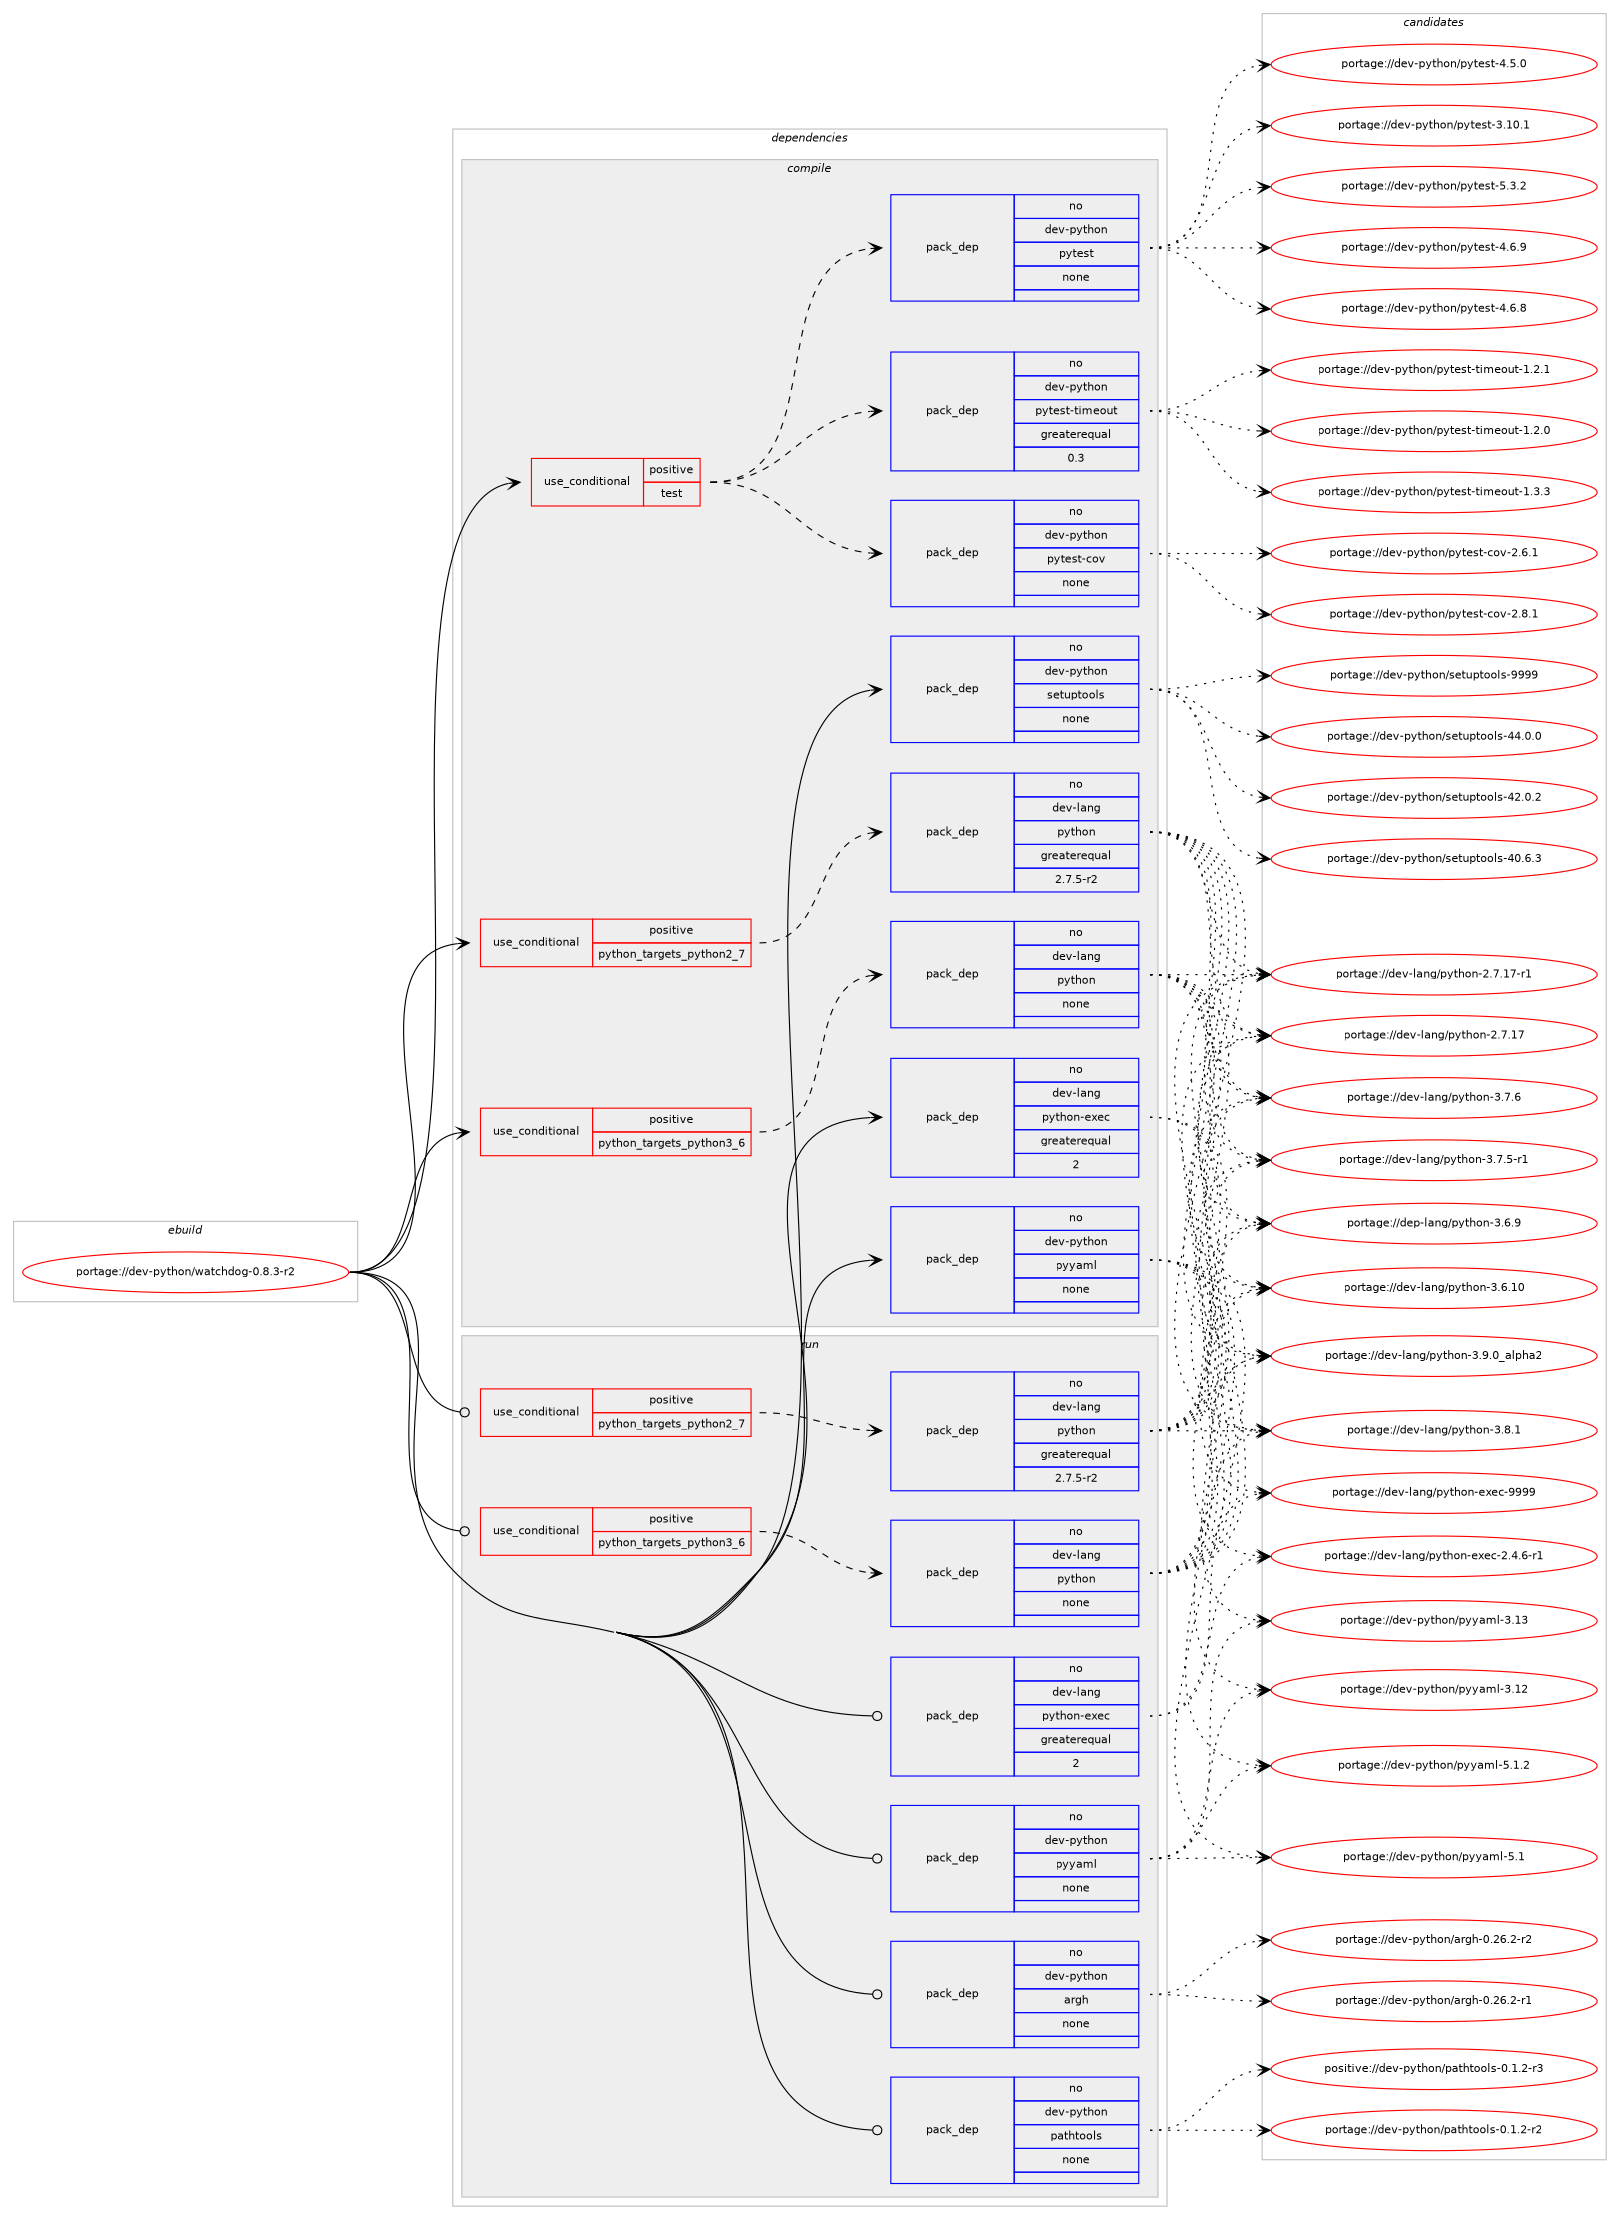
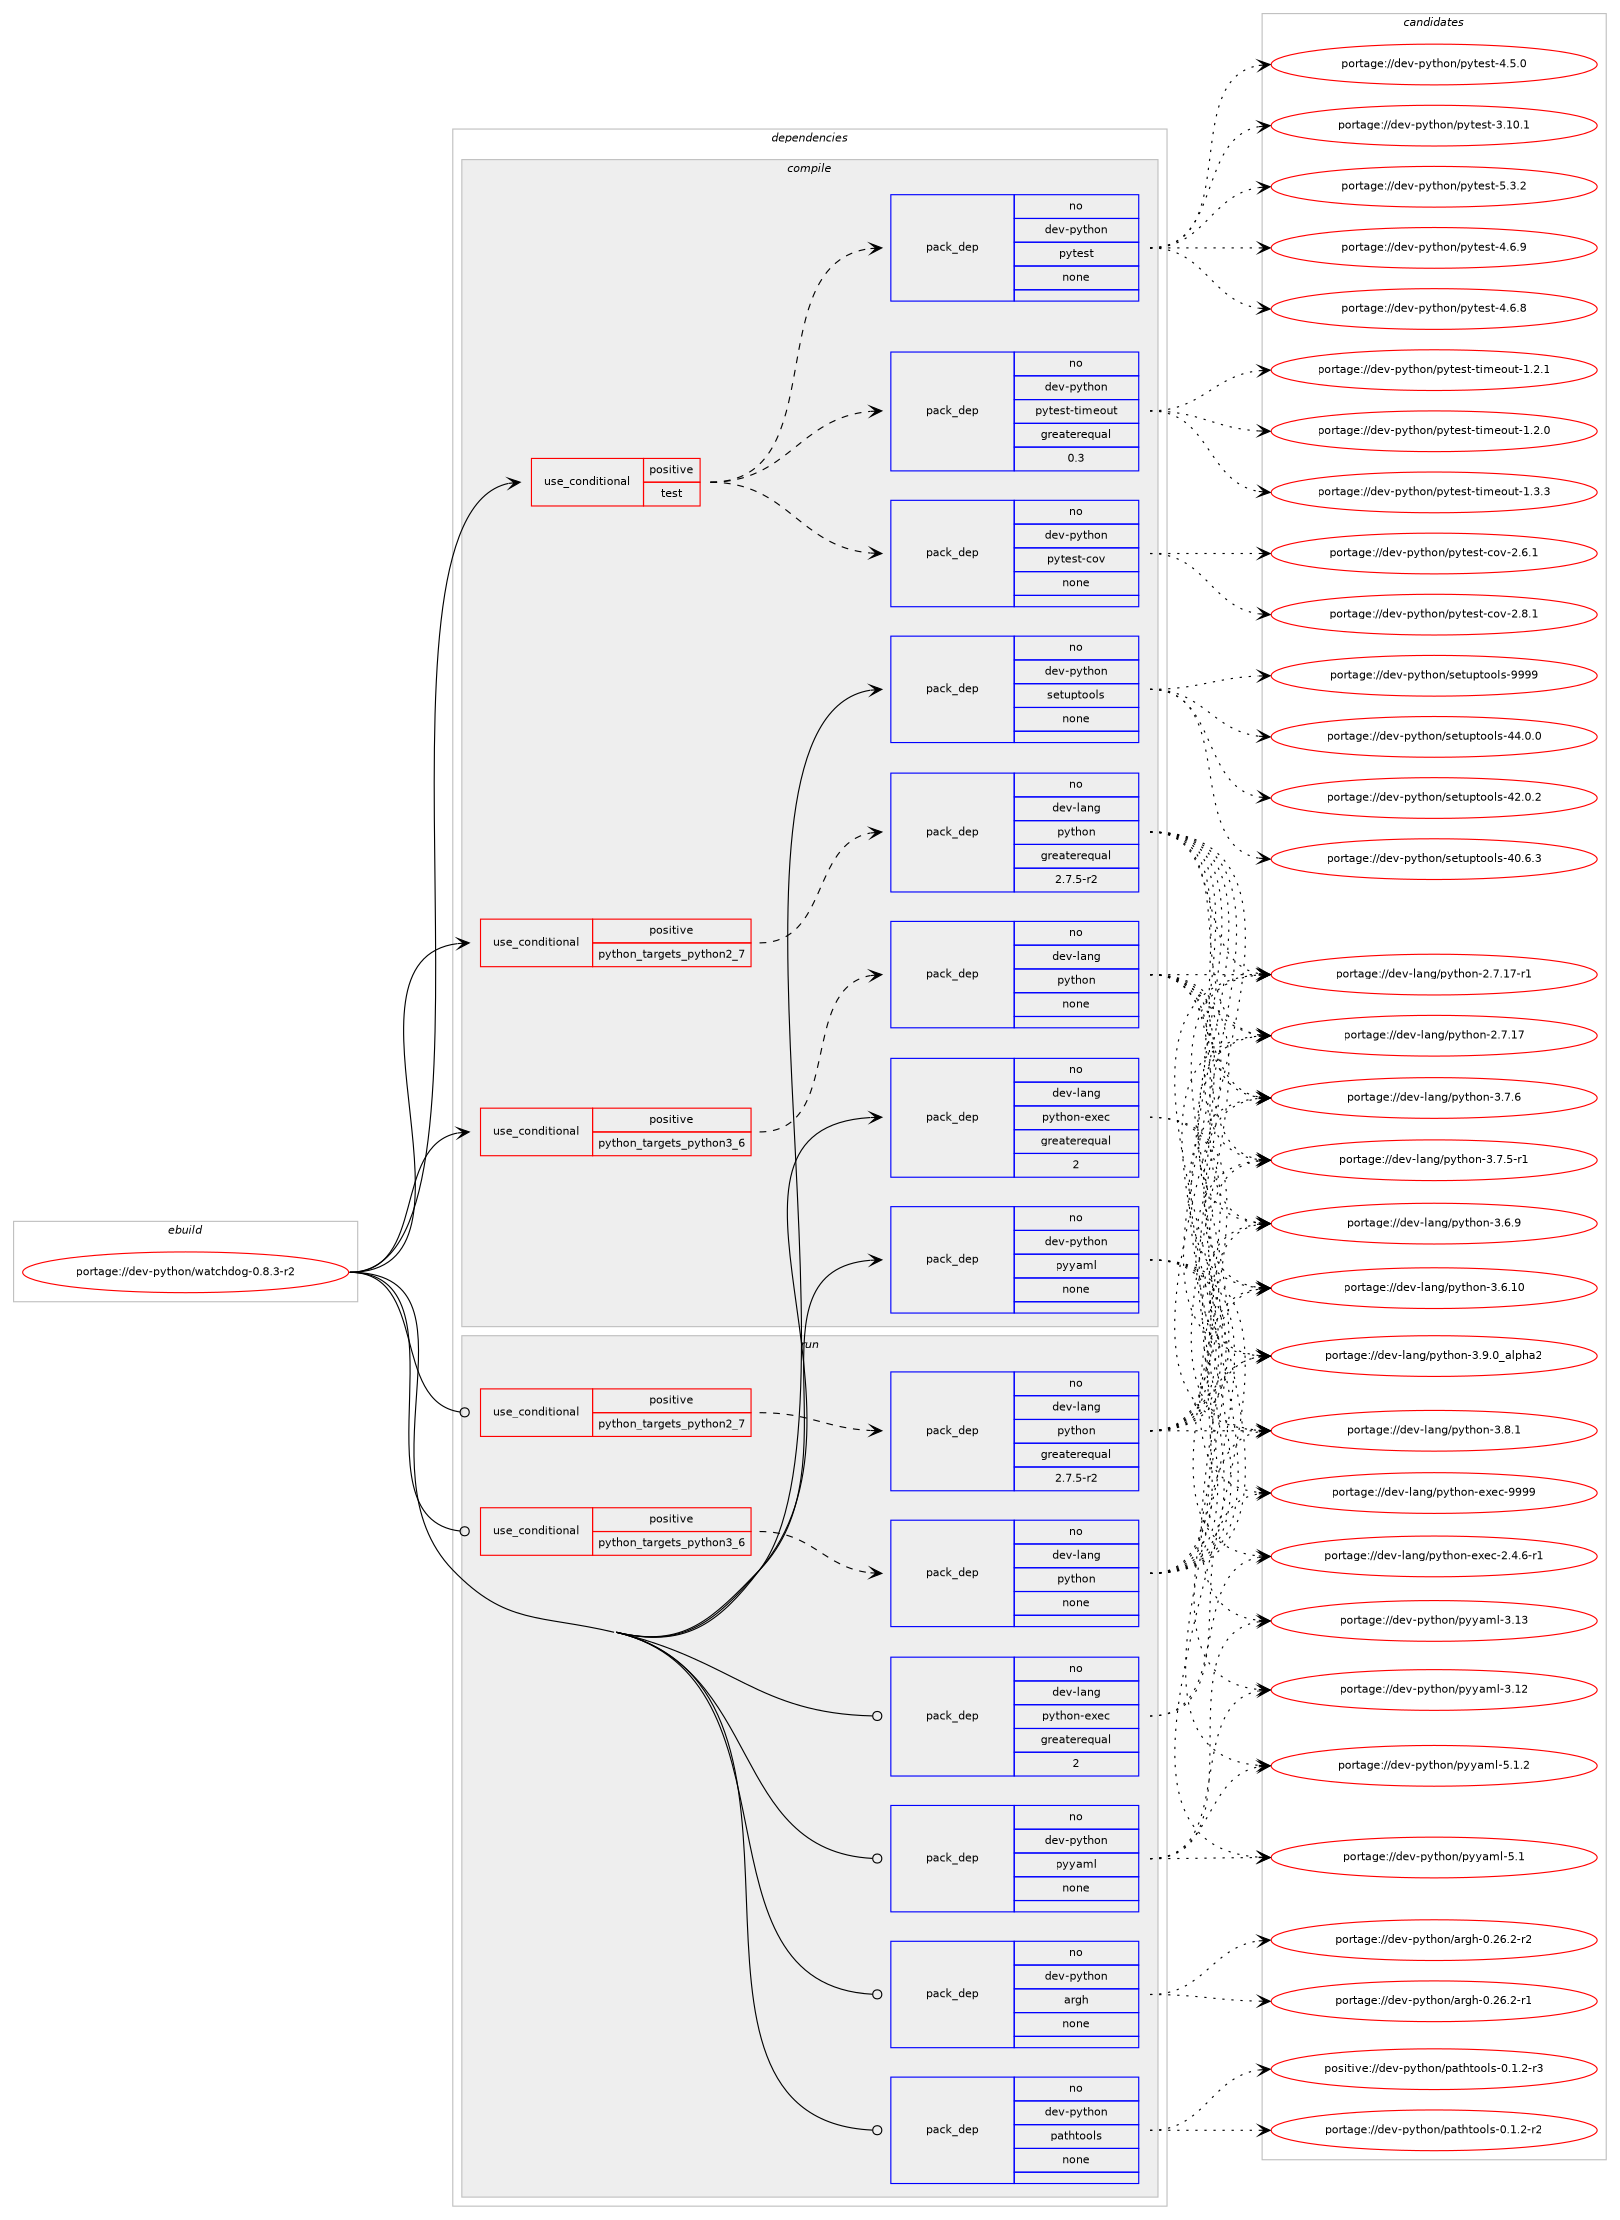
node "portage://dep-lang/python-3.6.9": label "portage://dep-lang/python-3.6.9" -> "portage://dev-lang/python-3.6.9"
